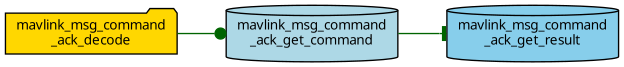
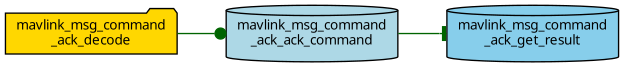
node "mavlink_msg_command _ack_get_command": label "mavlink_msg_command _ack_get_command" -> "mavlink_msg_command _ack_ack_command"
